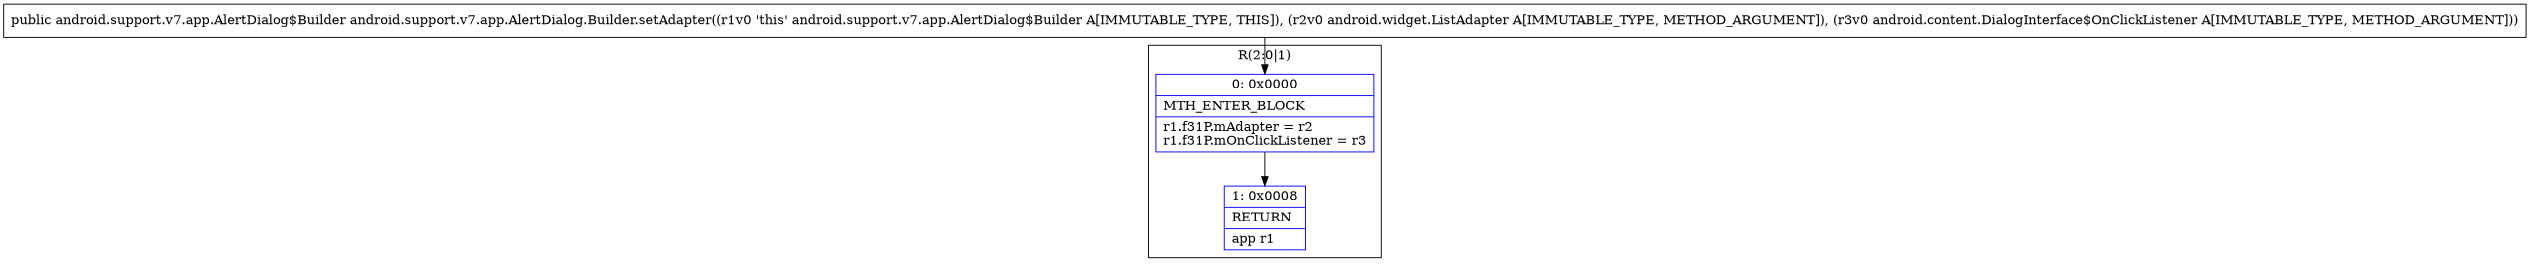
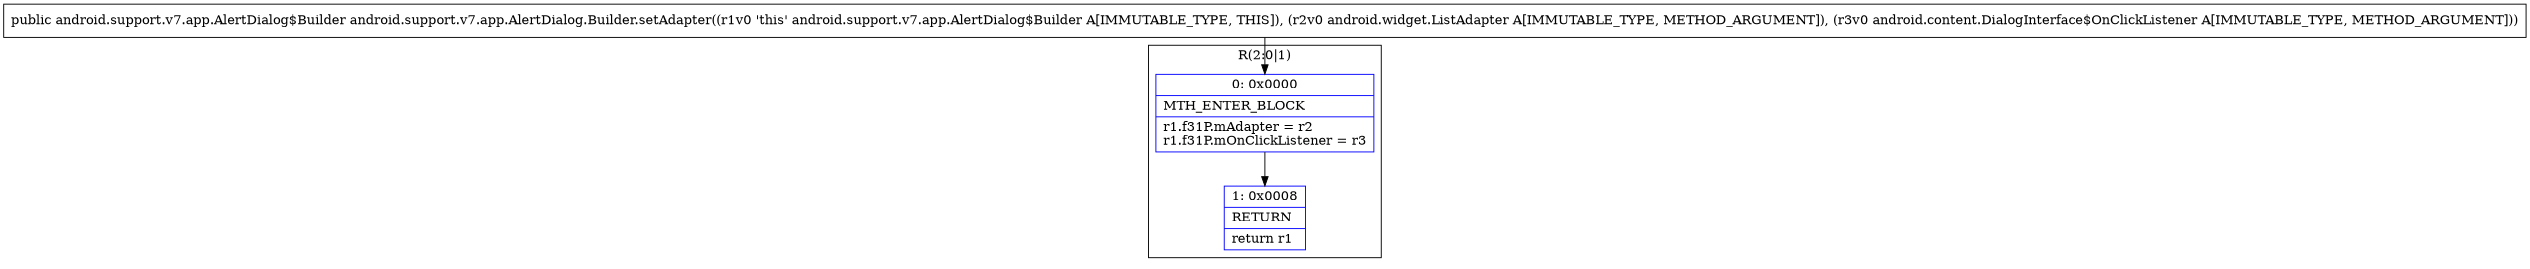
node "1: 0x0008": text "app r1" -> "return r1"
